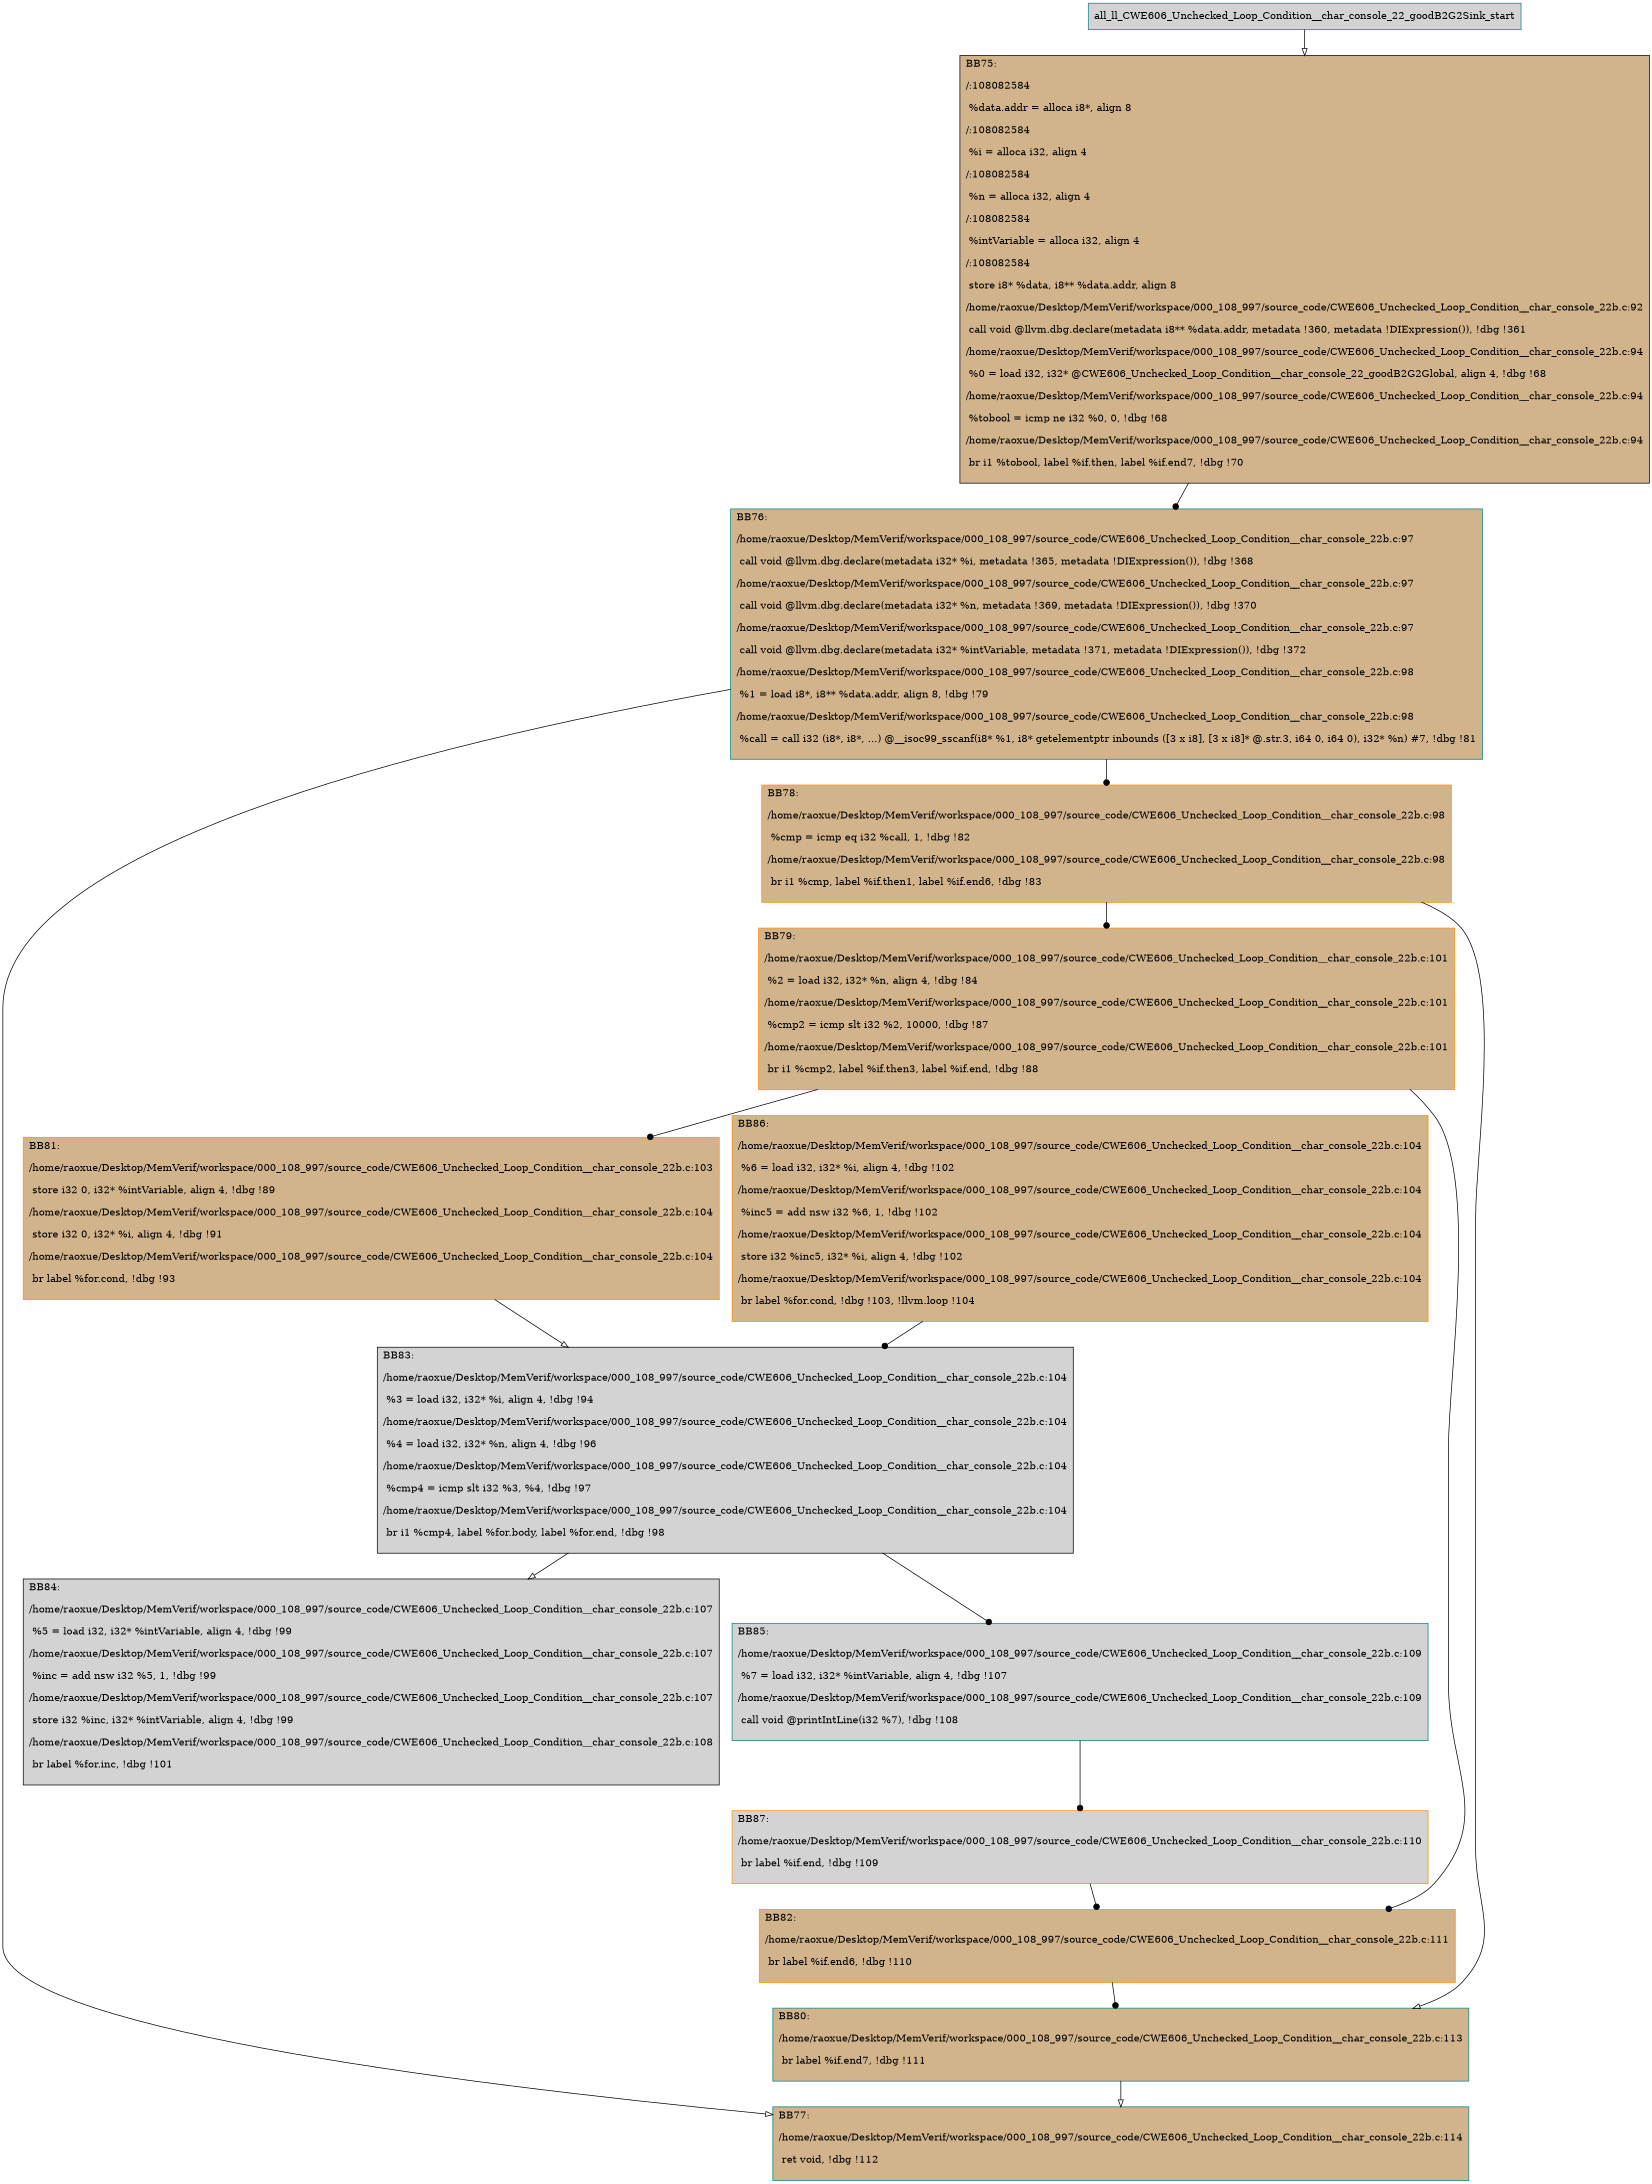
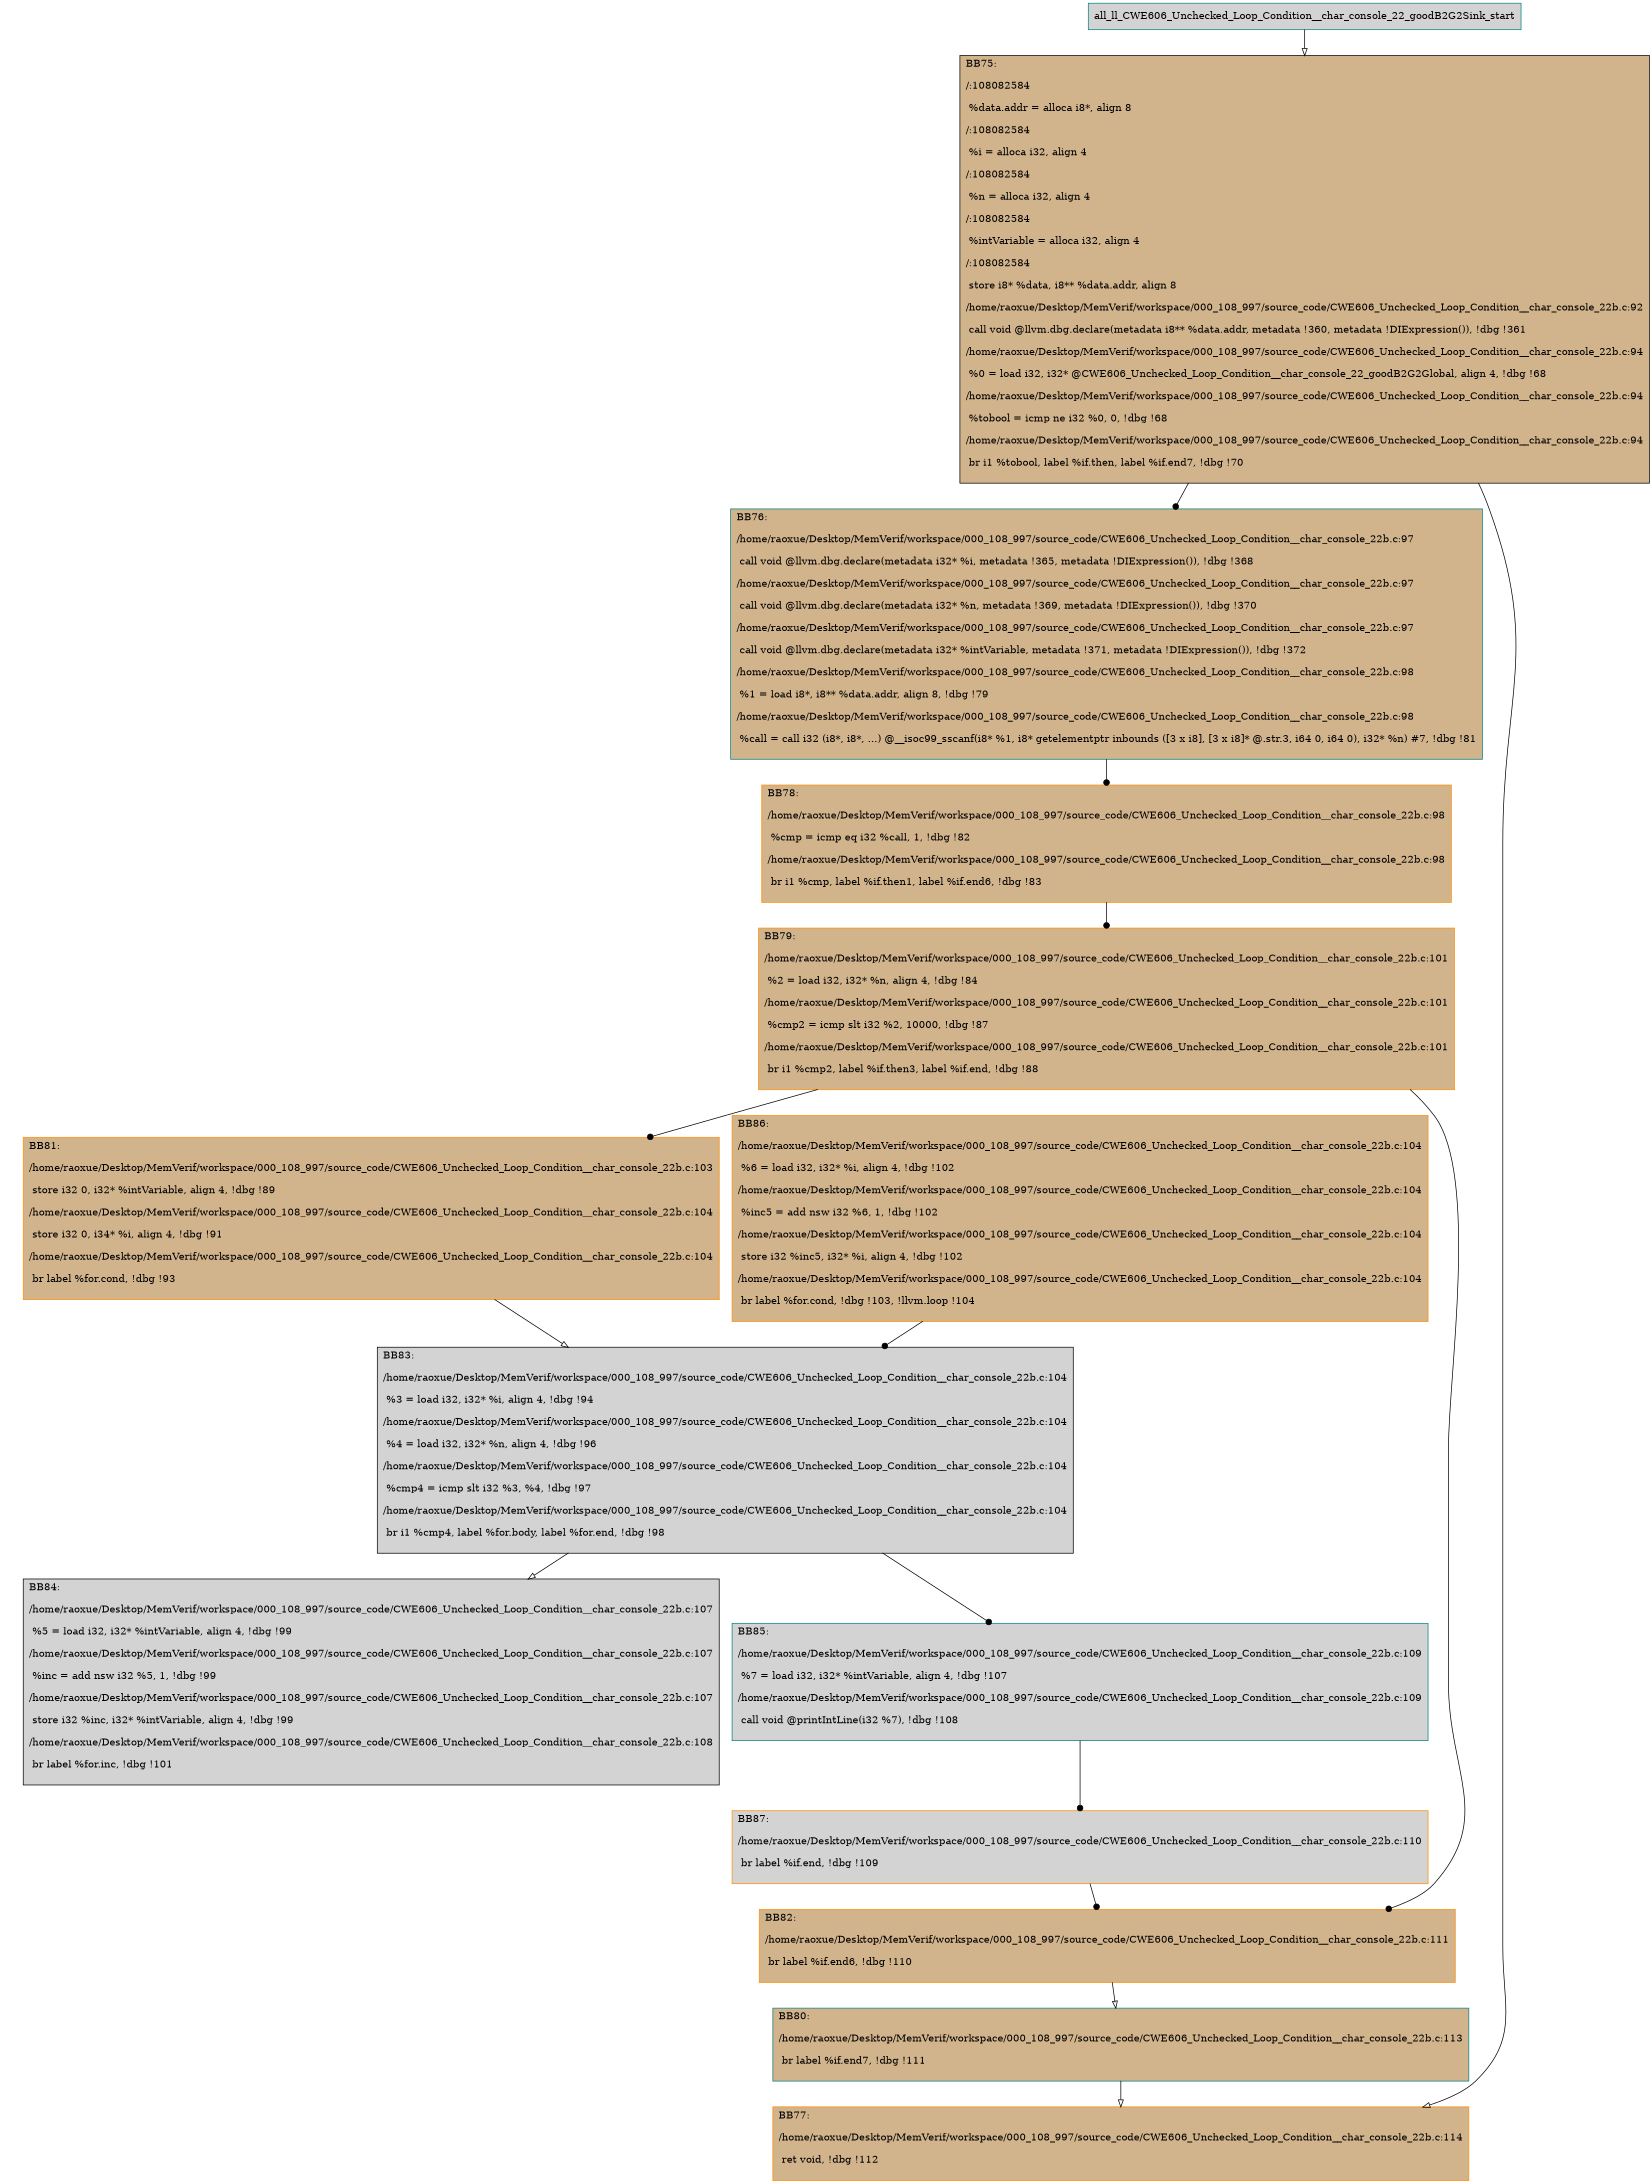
node "BB81:": text "store i32 0, i32* %i, align 4, !dbg !91" -> "store i32 0, i34* %i, align 4, !dbg !91"
edge "BB78:" -> "BB80:": removed
edge "BB76:" -> "BB77:": now "BB75:" -> "BB77:"
edge "BB82:" -> "BB80:": arrowhead dot -> onormal
node "BB77:": color teal -> darkorange
